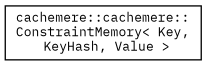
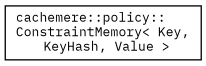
node "cachemere::cachemere:: ConstraintMemory< Key, KeyHash, Value >": label "cachemere::cachemere:: ConstraintMemory< Key, KeyHash, Value >" -> "cachemere::policy:: ConstraintMemory< Key, KeyHash, Value >"
